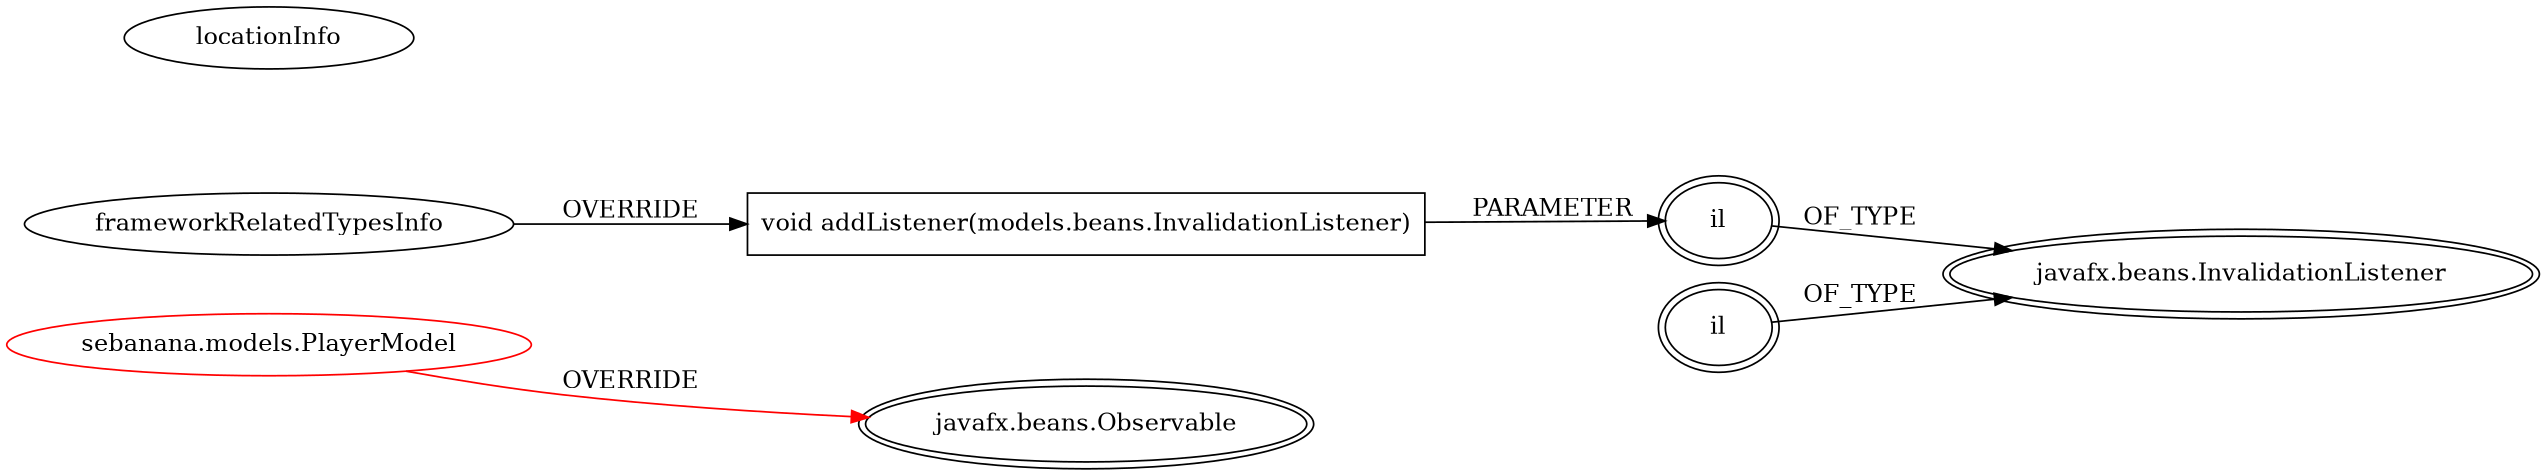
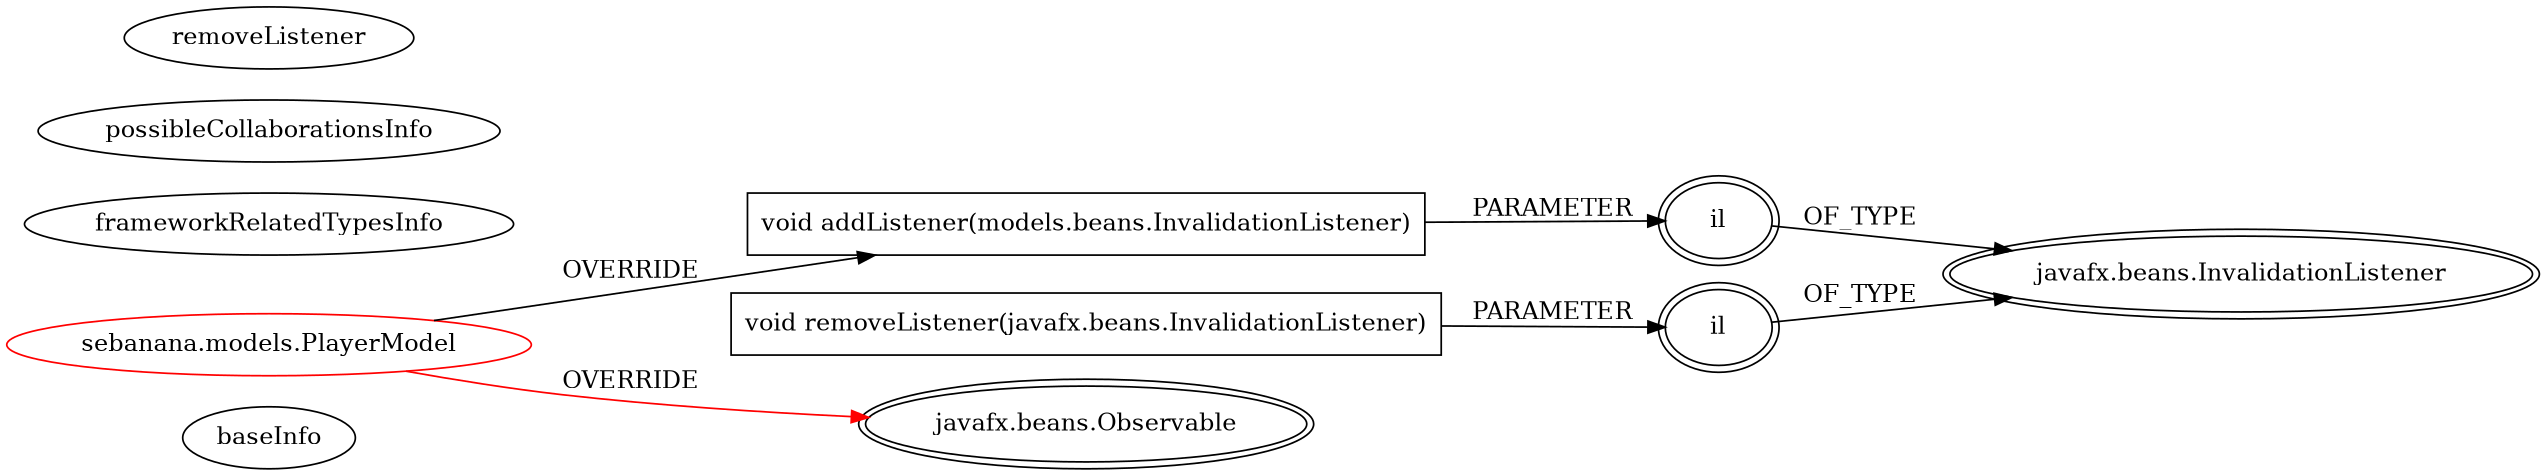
node "locationInfo": label "locationInfo" -> "removeListener"
node "possibleCollaborationsInfo": added
edge "frameworkRelatedTypesInfo" -> "void addListener(models.beans.InvalidationListener)": now "sebanana.models.PlayerModel" -> "void addListener(models.beans.InvalidationListener)"
node "void removeListener(javafx.beans.InvalidationListener)": added
node "baseInfo": added
